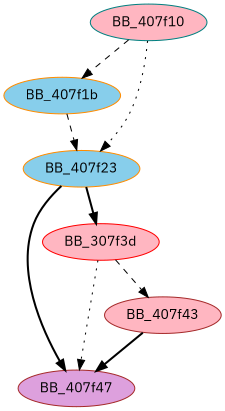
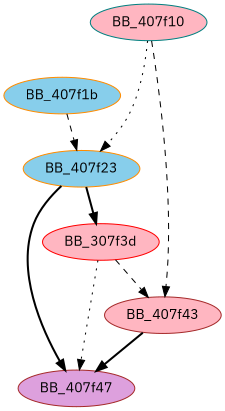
edge "BB_407f10" -> "BB_407f1b": now "BB_407f10" -> "BB_407f43"
